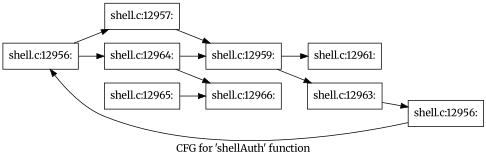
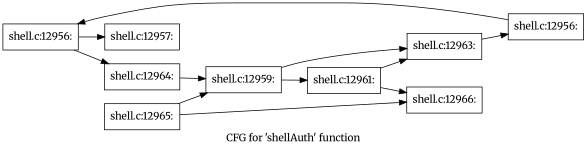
edge "shell.c:12957:" -> "shell.c:12959:": now "shell.c:12965:" -> "shell.c:12959:"
edge "shell.c:12961:" -> "shell.c:12963:": added
edge "shell.c:12964:" -> "shell.c:12966:": now "shell.c:12961:" -> "shell.c:12966:"
